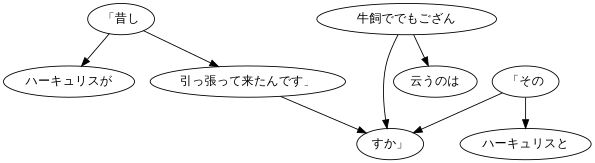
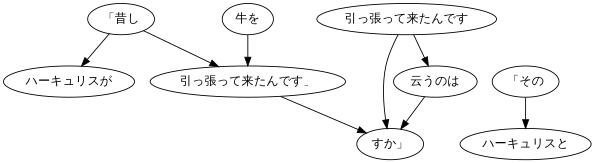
node "牛を": added
node "牛飼ででもござん": label "牛飼ででもござん" -> "引っ張って来たんです"
edge "「その" -> "すか」": now "云うのは" -> "すか」"
